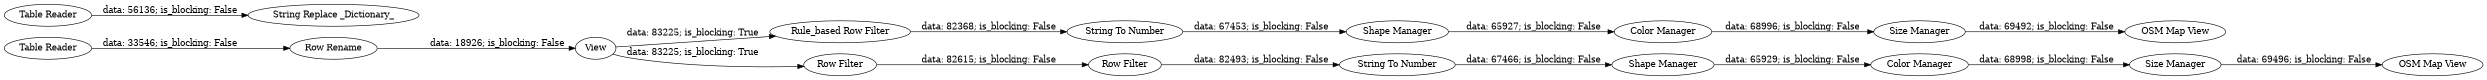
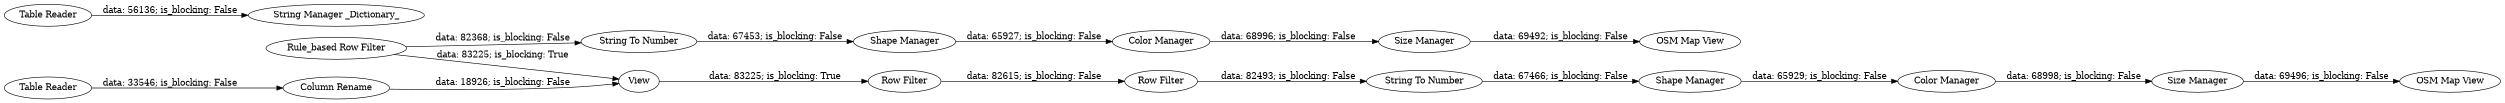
node "String Replace _Dictionary_": label "String Replace _Dictionary_" -> "String Manager _Dictionary_"
edge "View" -> "Rule_based Row Filter": reversed
node "Row Rename": label "Row Rename" -> "Column Rename"
